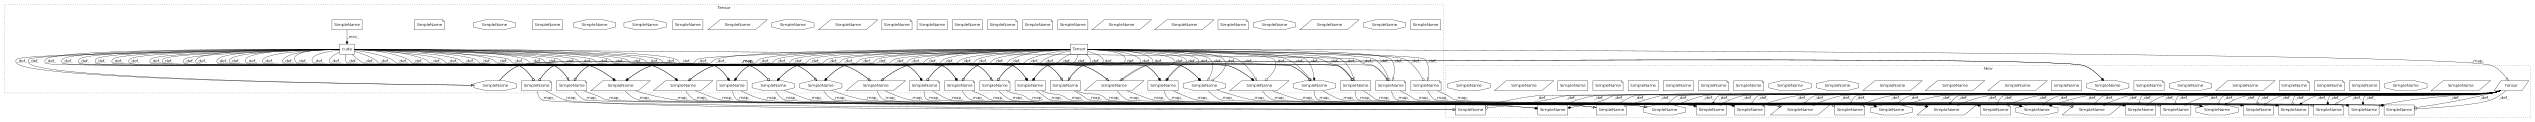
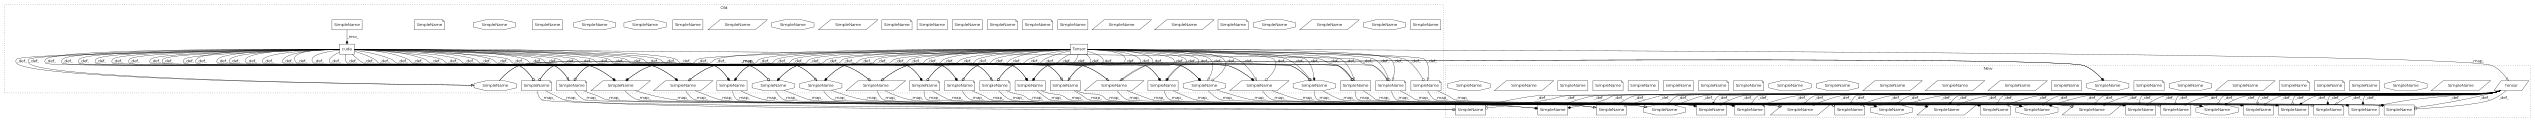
cluster "Tensor": label "Tensor" -> "Old"
